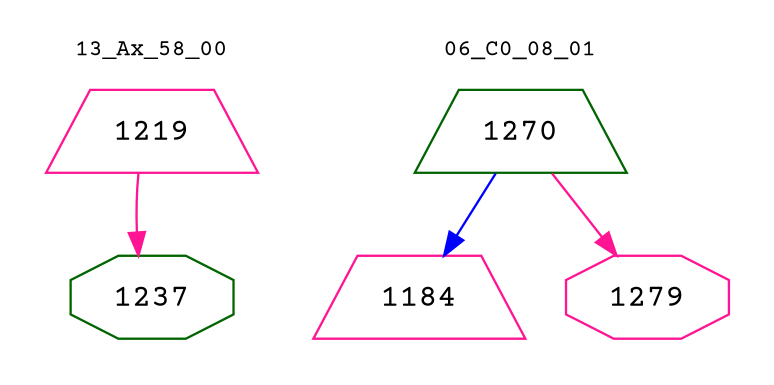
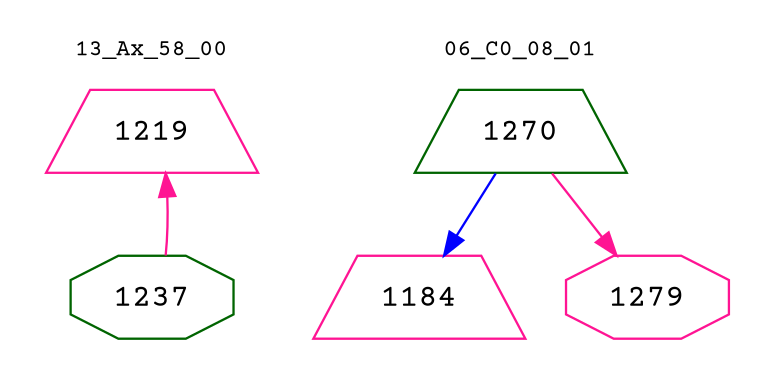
edge "1219" -> "1237": reversed
